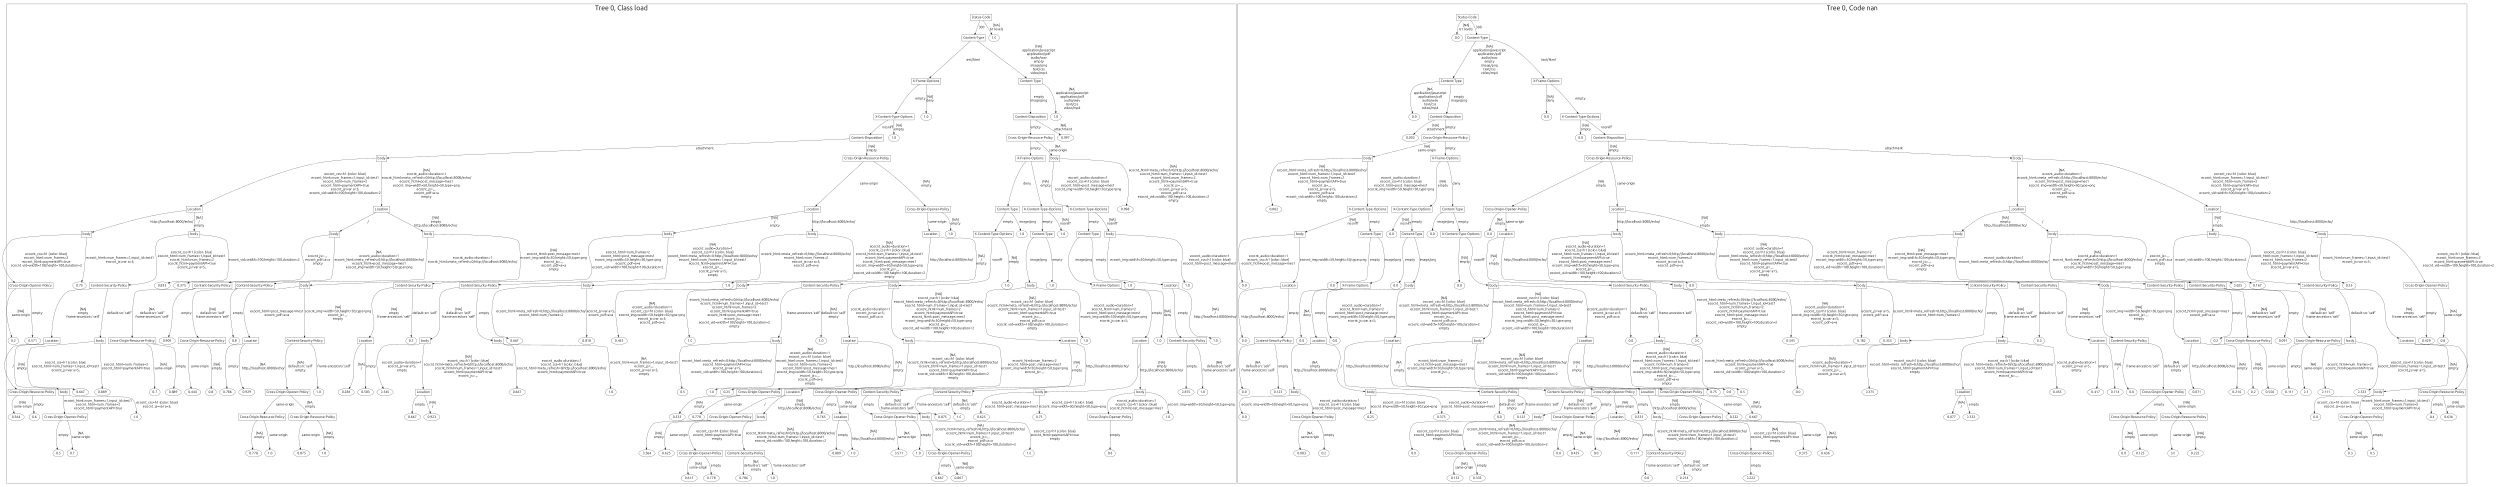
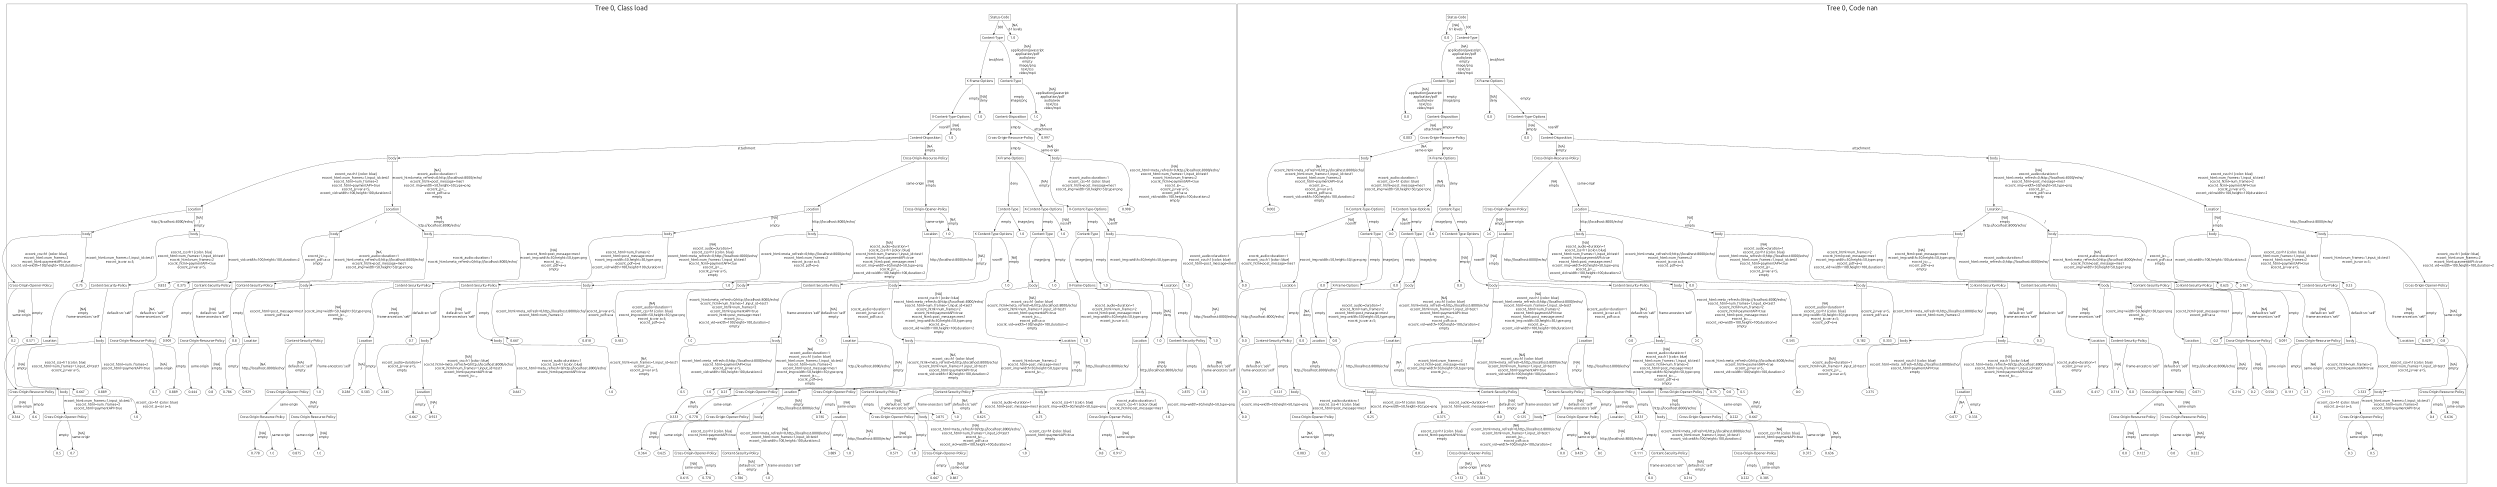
node "0.917": added
node "0.385": added
